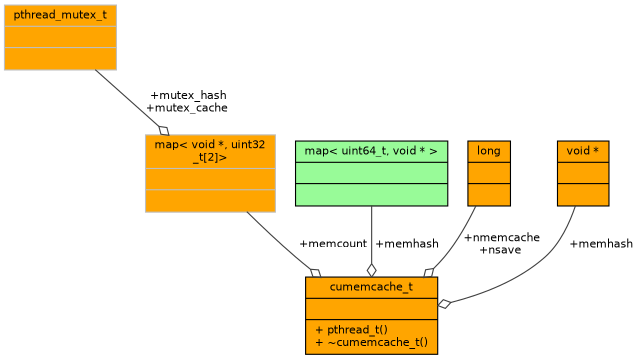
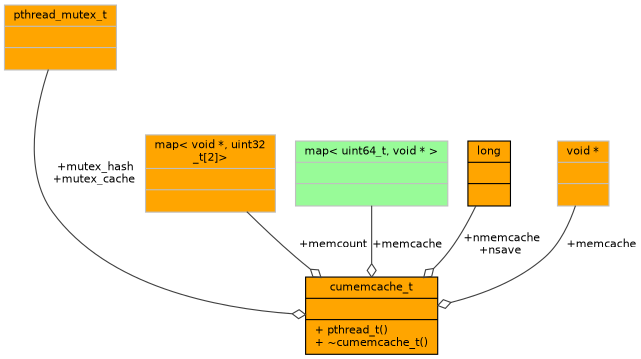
edge "pthread_mutex_t" -> "map< void *, uint32": now "pthread_mutex_t" -> "cumemcache_t"
node "map< uint64_t, void * >": color black -> grey75
node "void *": color black -> grey75
edge "map< uint64_t, void * >" -> "cumemcache_t": label " +memhash" -> " +memcache"
edge "void *" -> "cumemcache_t": label " +memhash" -> " +memcache"
